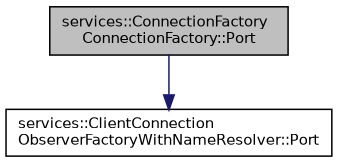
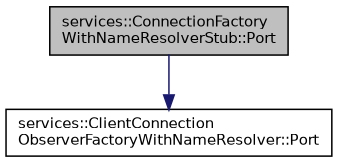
node "services::ConnectionFactory ConnectionFactory::Port": label "services::ConnectionFactory ConnectionFactory::Port" -> "services::ConnectionFactory WithNameResolverStub::Port"
